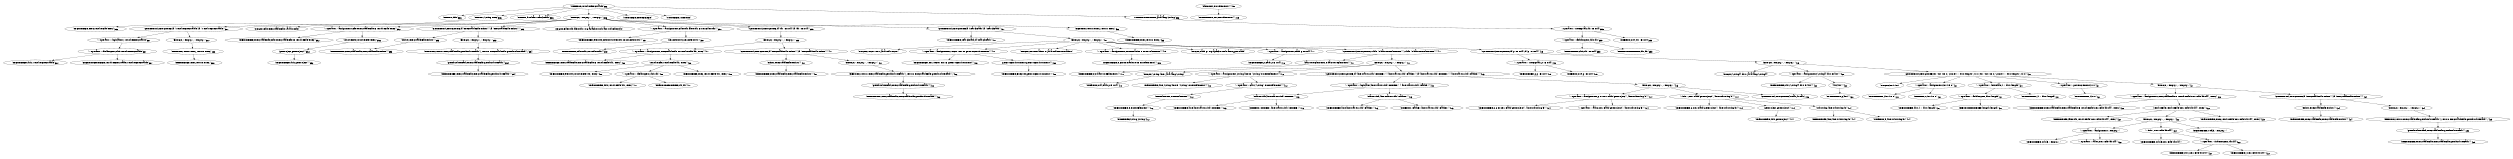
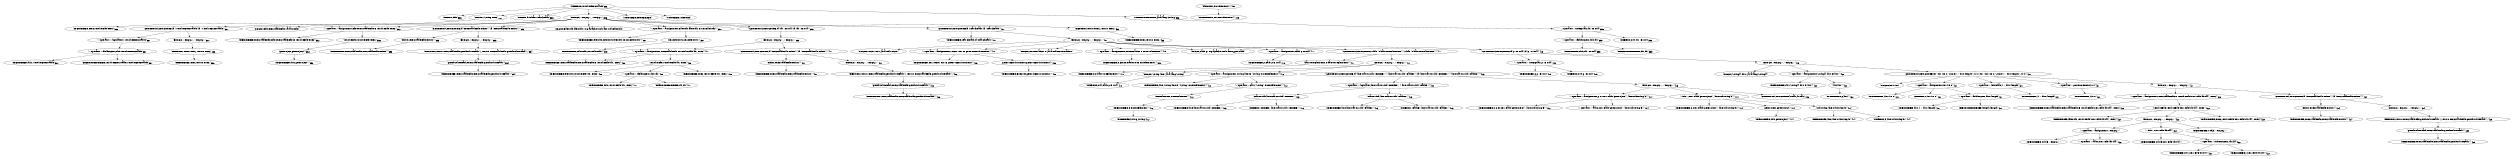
node "(PARAM,String exec)": text "386" -> "186"
edge "(<operator>.lessThan,i < dirs.length)" -> "(<operator>.fieldAccess,dirs.length)": now "(<operator>.assignment,int i = 0)" -> "(<operator>.fieldAccess,dirs.length)"
node "(IDENTIFIER,p,p = new Path(getProject(), line.substring(5)))": text "414" -> "412"
